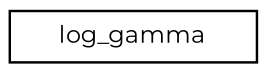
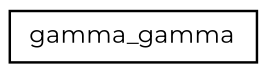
node "log_gamma": label "log_gamma" -> "gamma_gamma"
